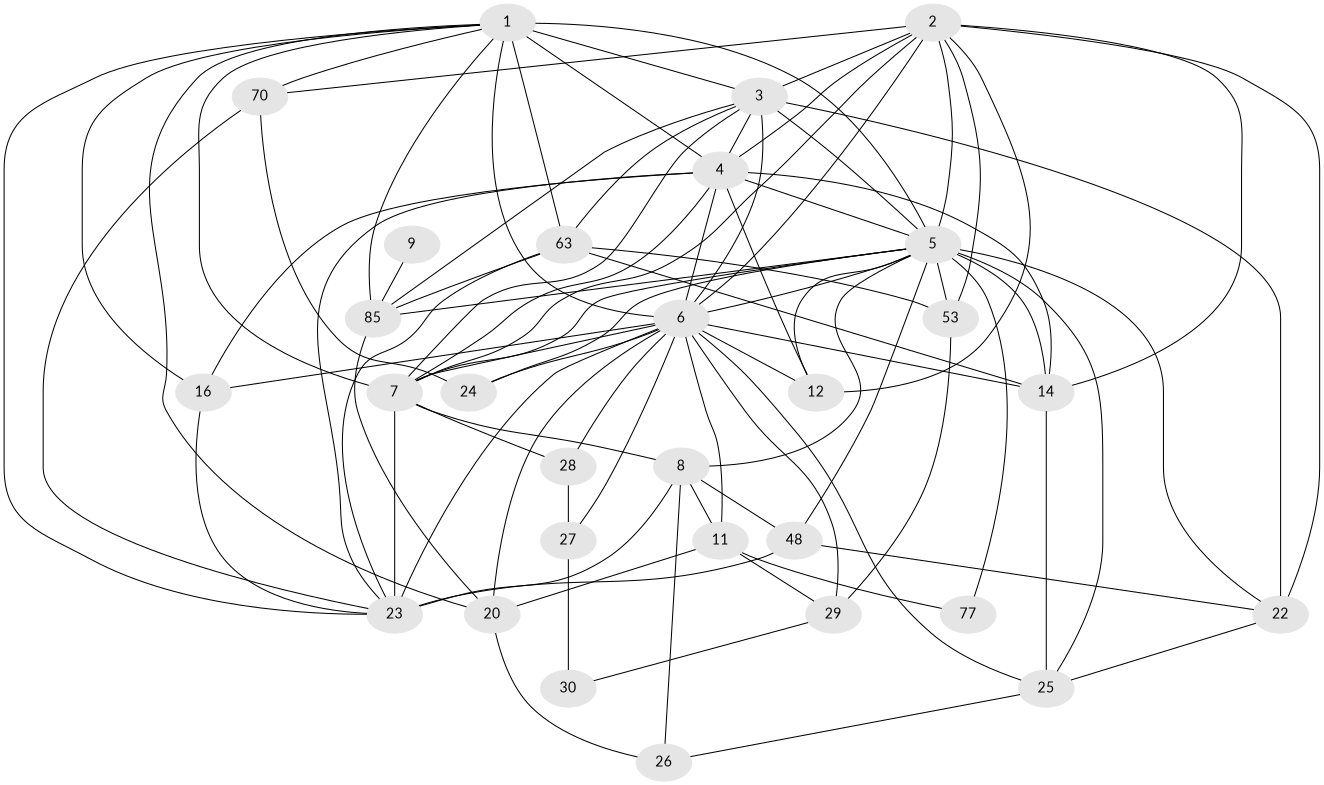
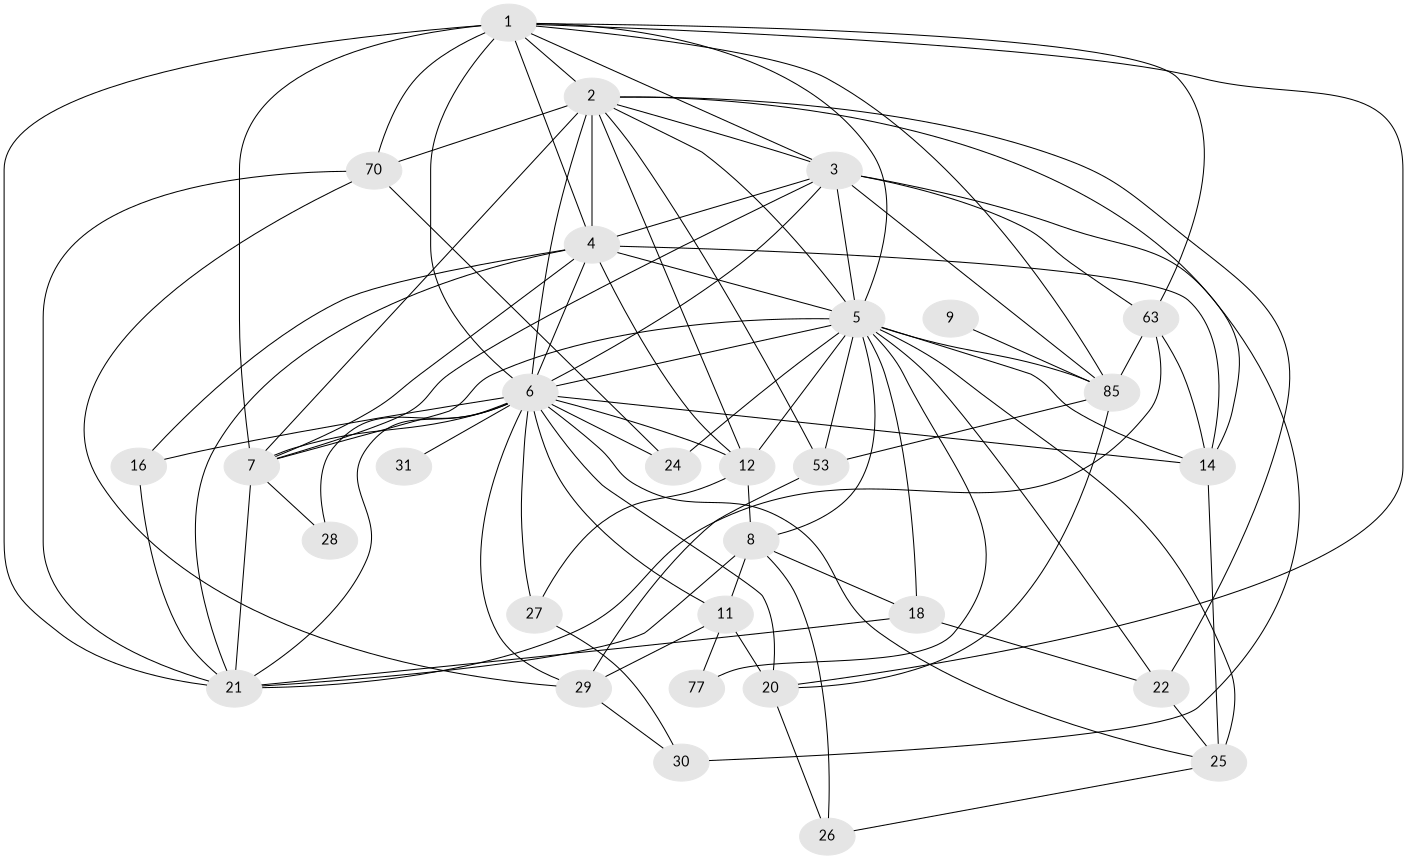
edge "1" -- "16": now "1" -- "2"
edge "3" -- "22": now "3" -- "30"
edge "63" -- "53": now "85" -- "53"
edge "7" -- "8": now "12" -- "8"
node "31": added
edge "28" -- "27": now "12" -- "27"
edge "70" -- "29": added
node "48": label "48" -> "18"
node "23": label "23" -> "21"
